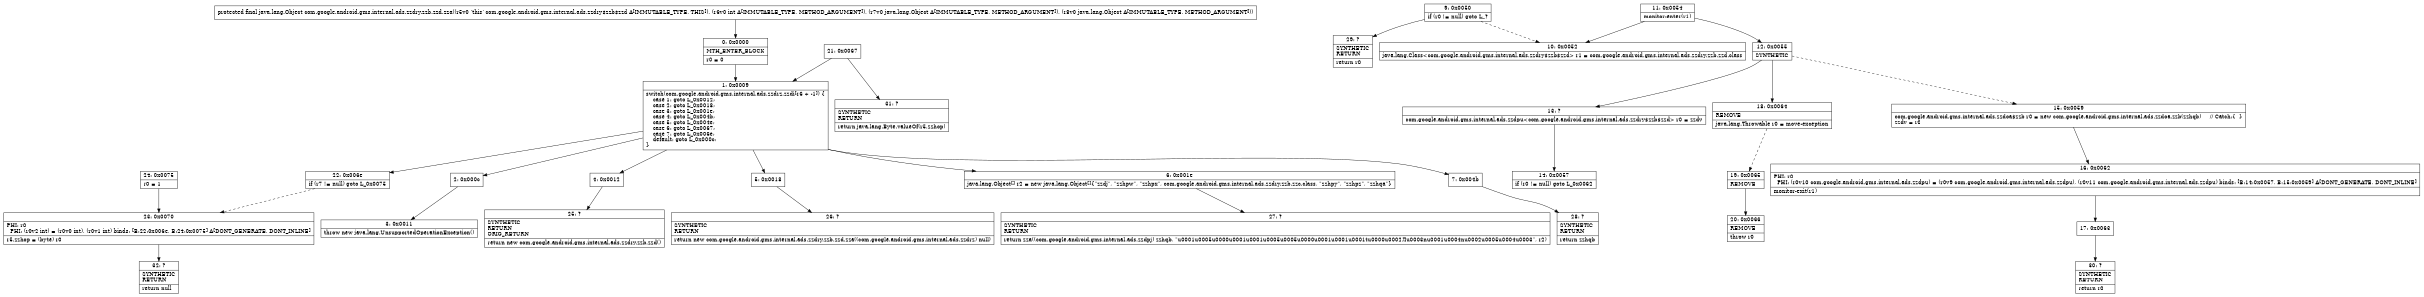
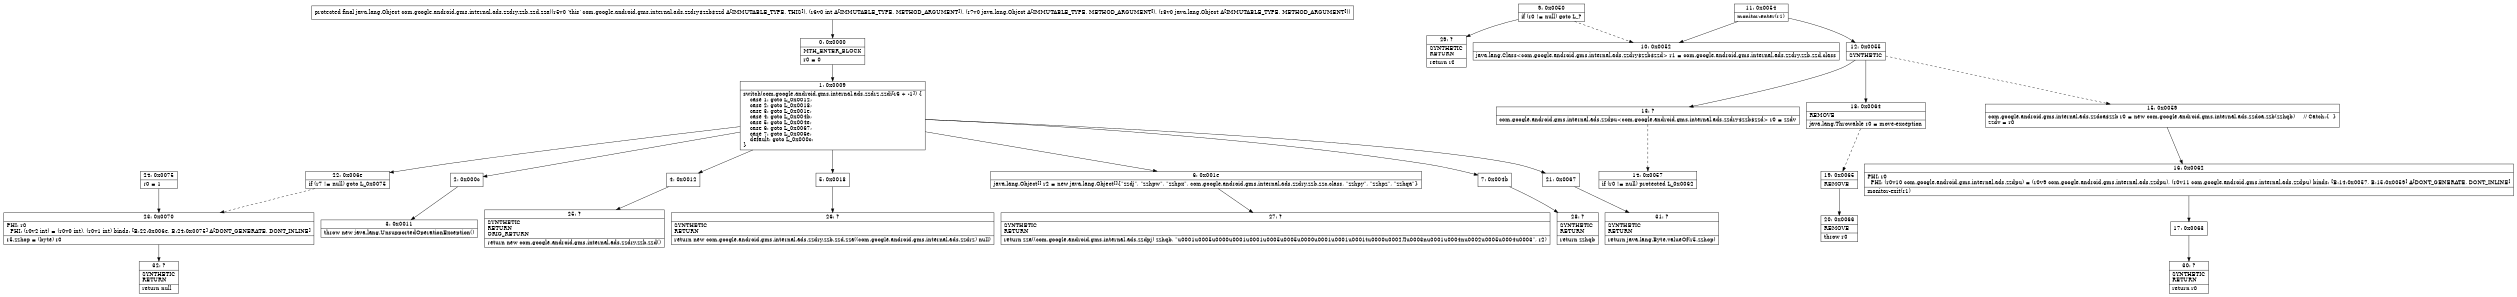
edge "21: 0x0067" -> "1: 0x0009": reversed
edge "13: ?" -> "14: 0x0057": style solid -> dashed
node "14: 0x0057": text "if (r0 != null) goto L_0x0062" -> "if (r0 != null) protected L_0x0062"
